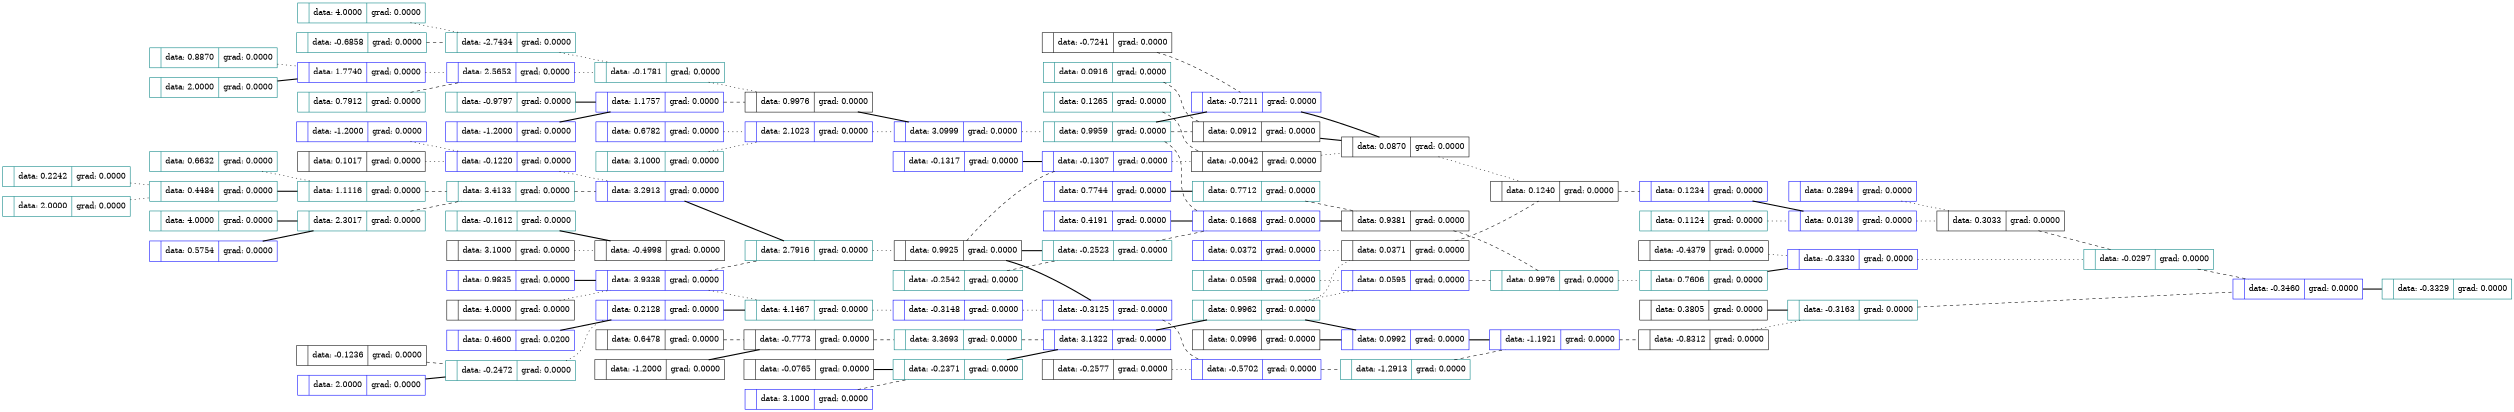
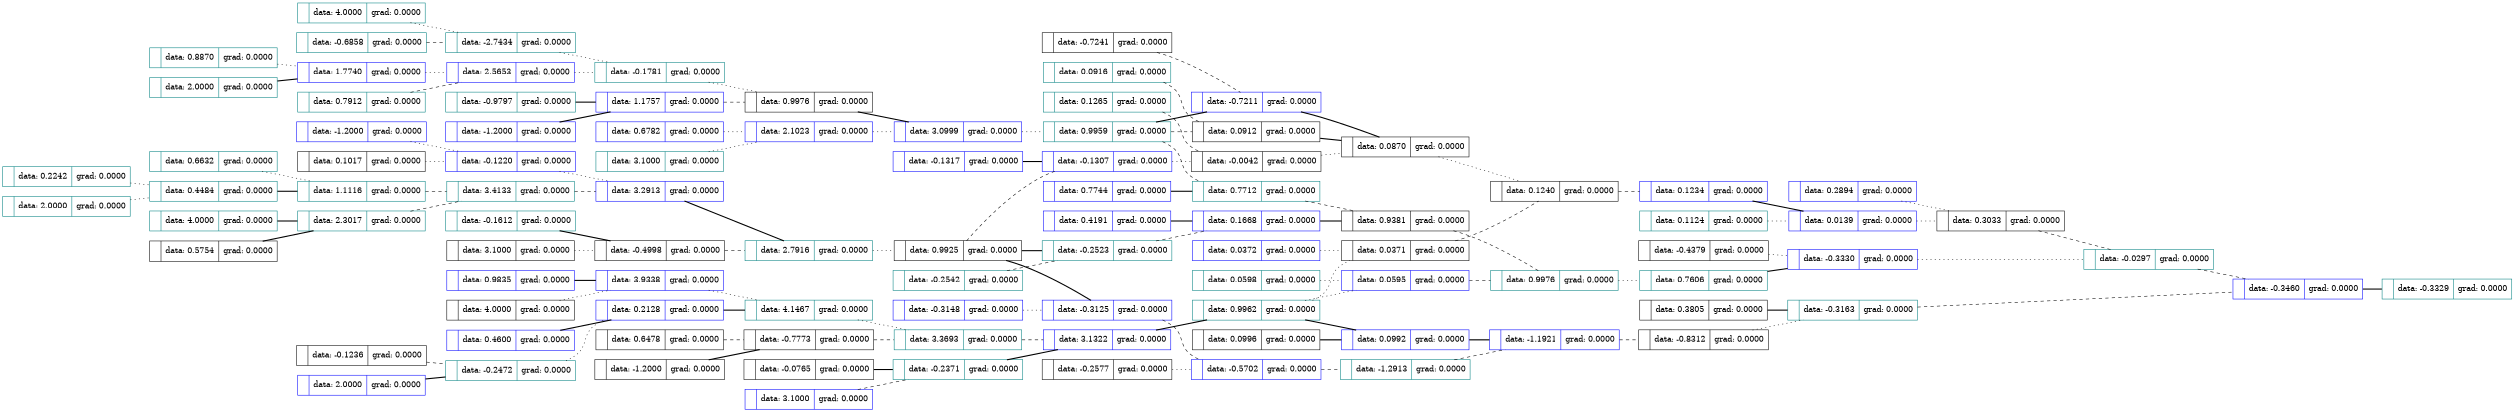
edge "data: 0.9959" -- "data: 0.1668": now "data: 0.9959" -- "data: 0.7712"
node "data: 0.5754": color blue -> black
edge "data: 2.7916" -- "data: 3.9338": now "data: 2.7916" -- "data: -0.4998"
edge "data: 4.1467" -- "data: -0.3148": now "data: 4.1467" -- "data: 3.3693"
node "data: 0.4600": text "grad: 0.0200" -> "grad: 0.0000"
